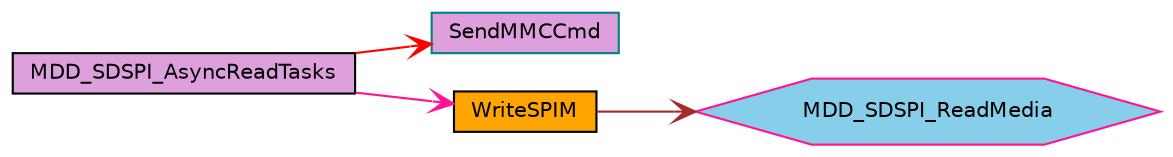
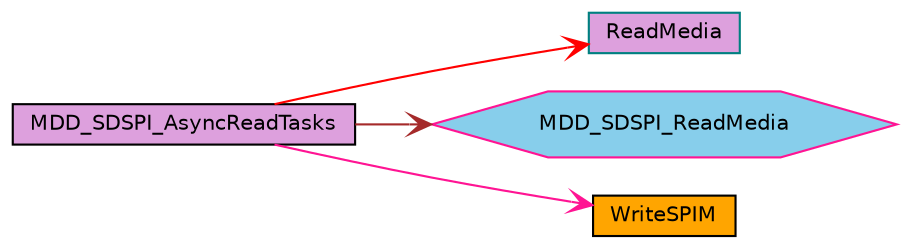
node "SendMMCCmd": label "SendMMCCmd" -> "ReadMedia"
edge "WriteSPIM" -> "MDD_SDSPI_ReadMedia": now "MDD_SDSPI_AsyncReadTasks" -> "MDD_SDSPI_ReadMedia"
